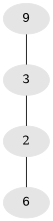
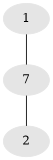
node "9": label "9" -> "1"
node "3": label "3" -> "7"
node "6": removed
